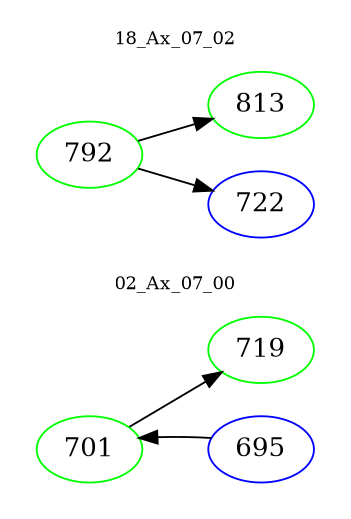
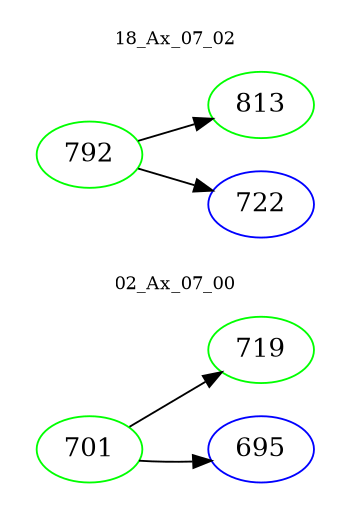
edge "695" -> "701": reversed
